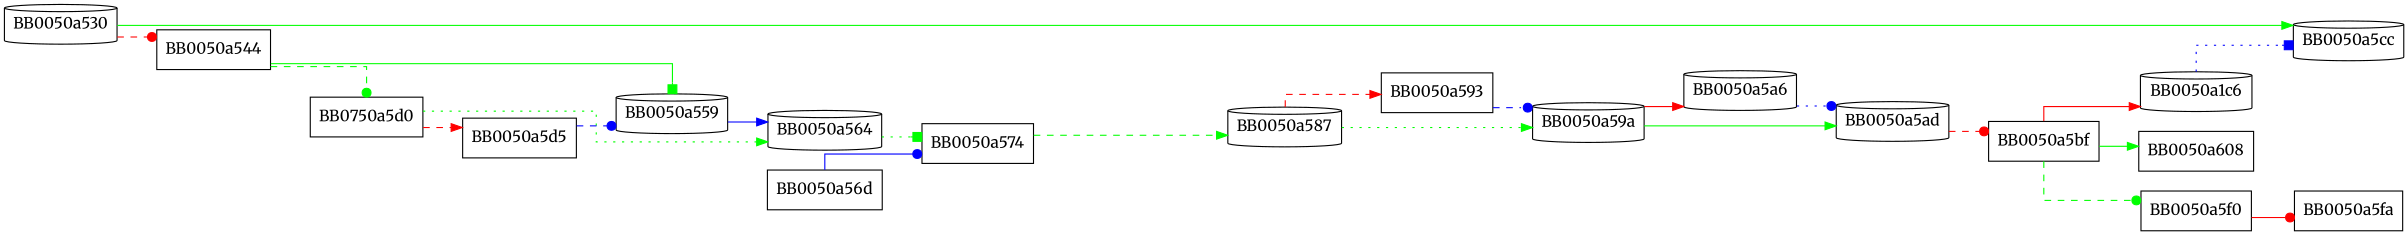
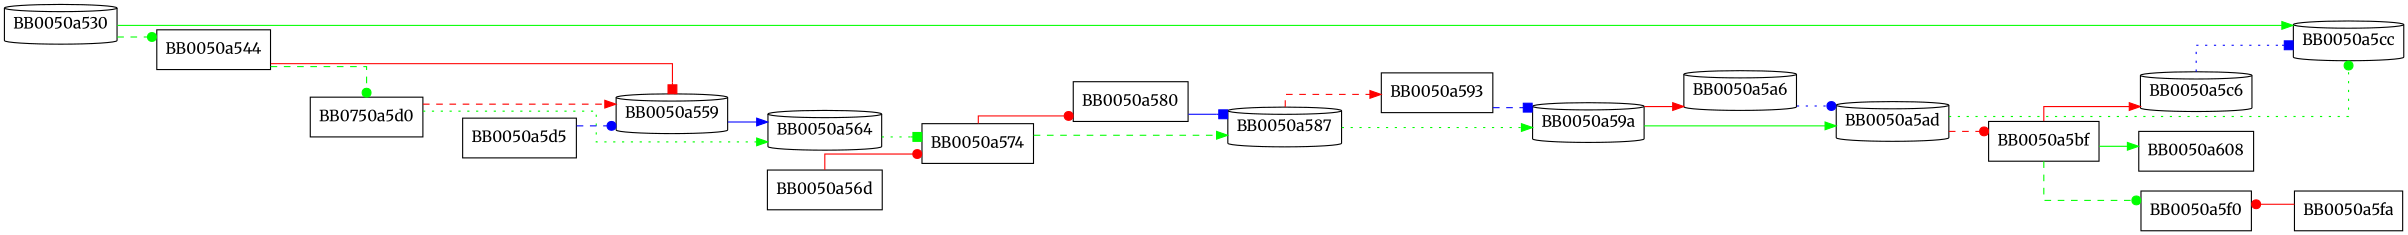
edge "BB0050a530" -> "BB0050a544": color red -> green
edge "BB0050a544" -> "BB0050a559": color green -> red
node "BB0050a1c6": label "BB0050a1c6" -> "BB0050a5c6"
node "BB0050a580": added
edge "BB0050a593" -> "BB0050a59a": arrowhead dot -> box
edge "BB0050a5ad" -> "BB0050a5cc": added
edge "BB0750a5d0" -> "BB0050a5d5": now "BB0750a5d0" -> "BB0050a559"
edge "BB0050a56d" -> "BB0050a574": color blue -> red
edge "BB0050a5f0" -> "BB0050a5fa": reversed
